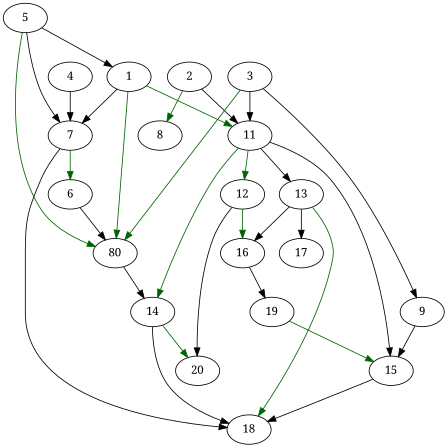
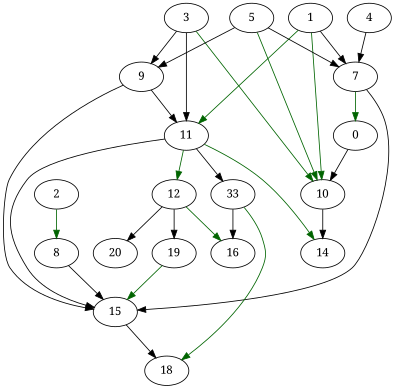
edge "5" -> "1": now "5" -> "9"
edge "2" -> "11": now "9" -> "11"
node "6": label "6" -> "0"
node "13": label "13" -> "33"
node "80": label "80" -> "10"
node "17": removed
edge "16" -> "19": now "12" -> "19"
edge "8" -> "15": added
edge "14" -> "20": removed
edge "7" -> "18": now "7" -> "15"
edge "14" -> "18": removed
